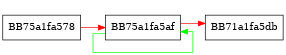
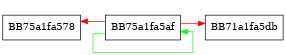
edge "BB75a1fa578" -> "BB75a1fa5af": reversed
